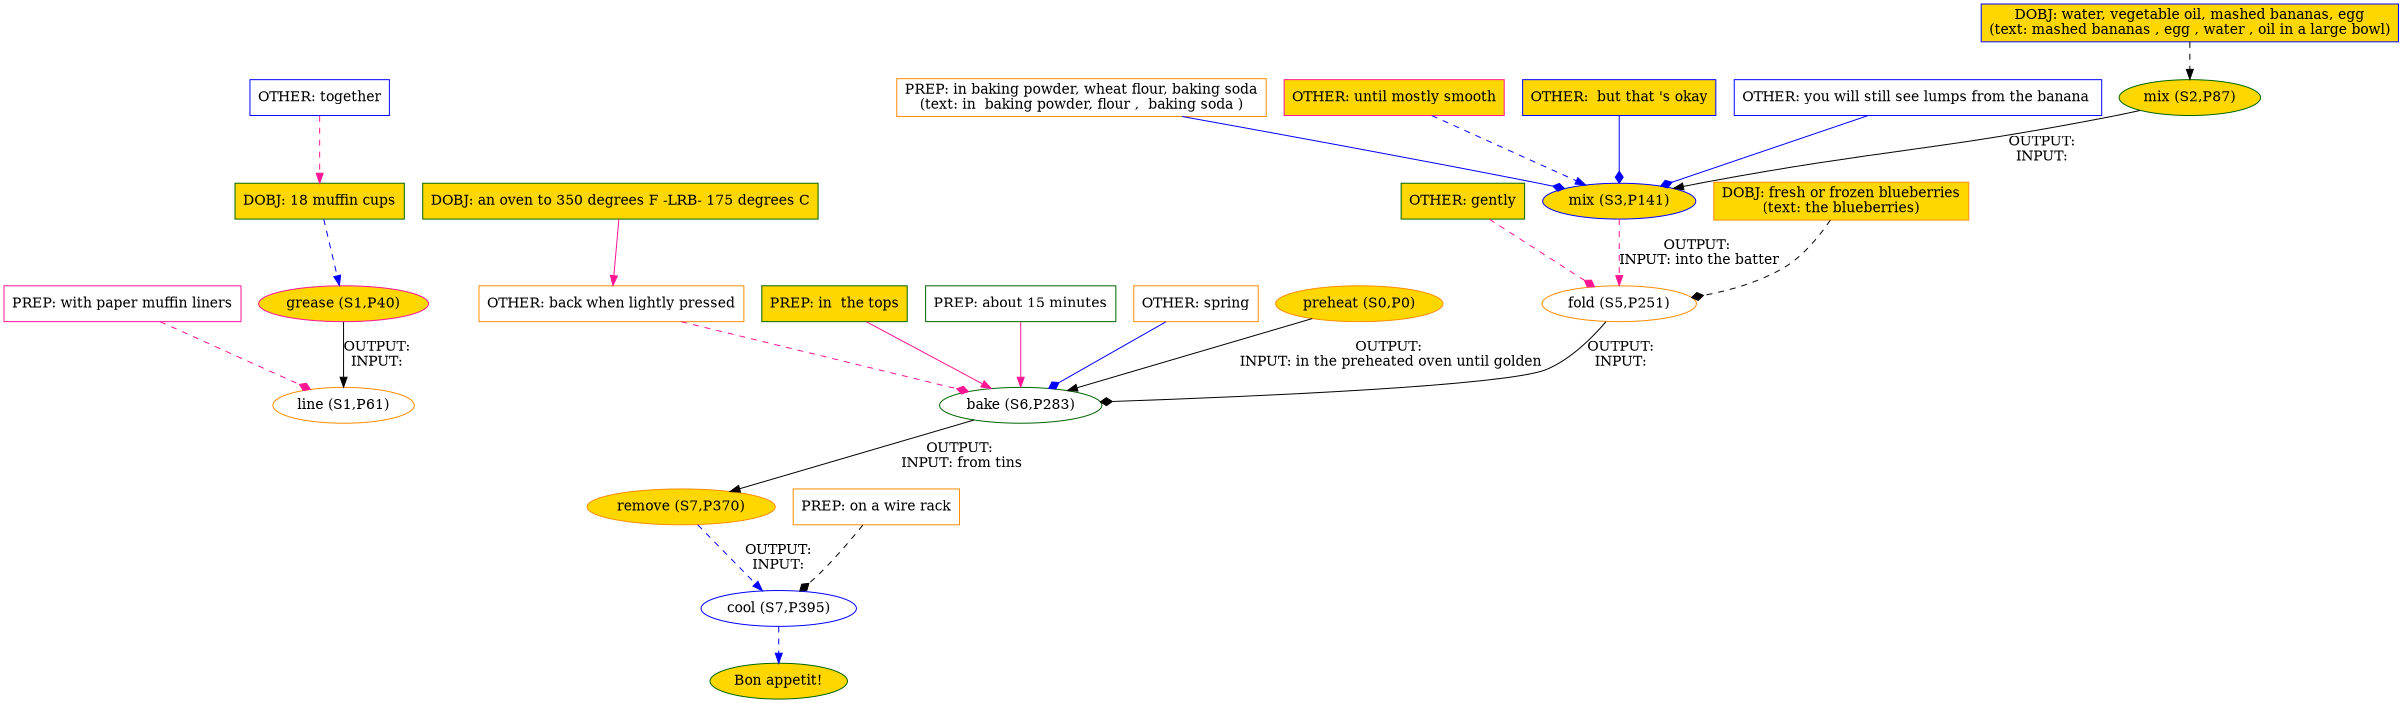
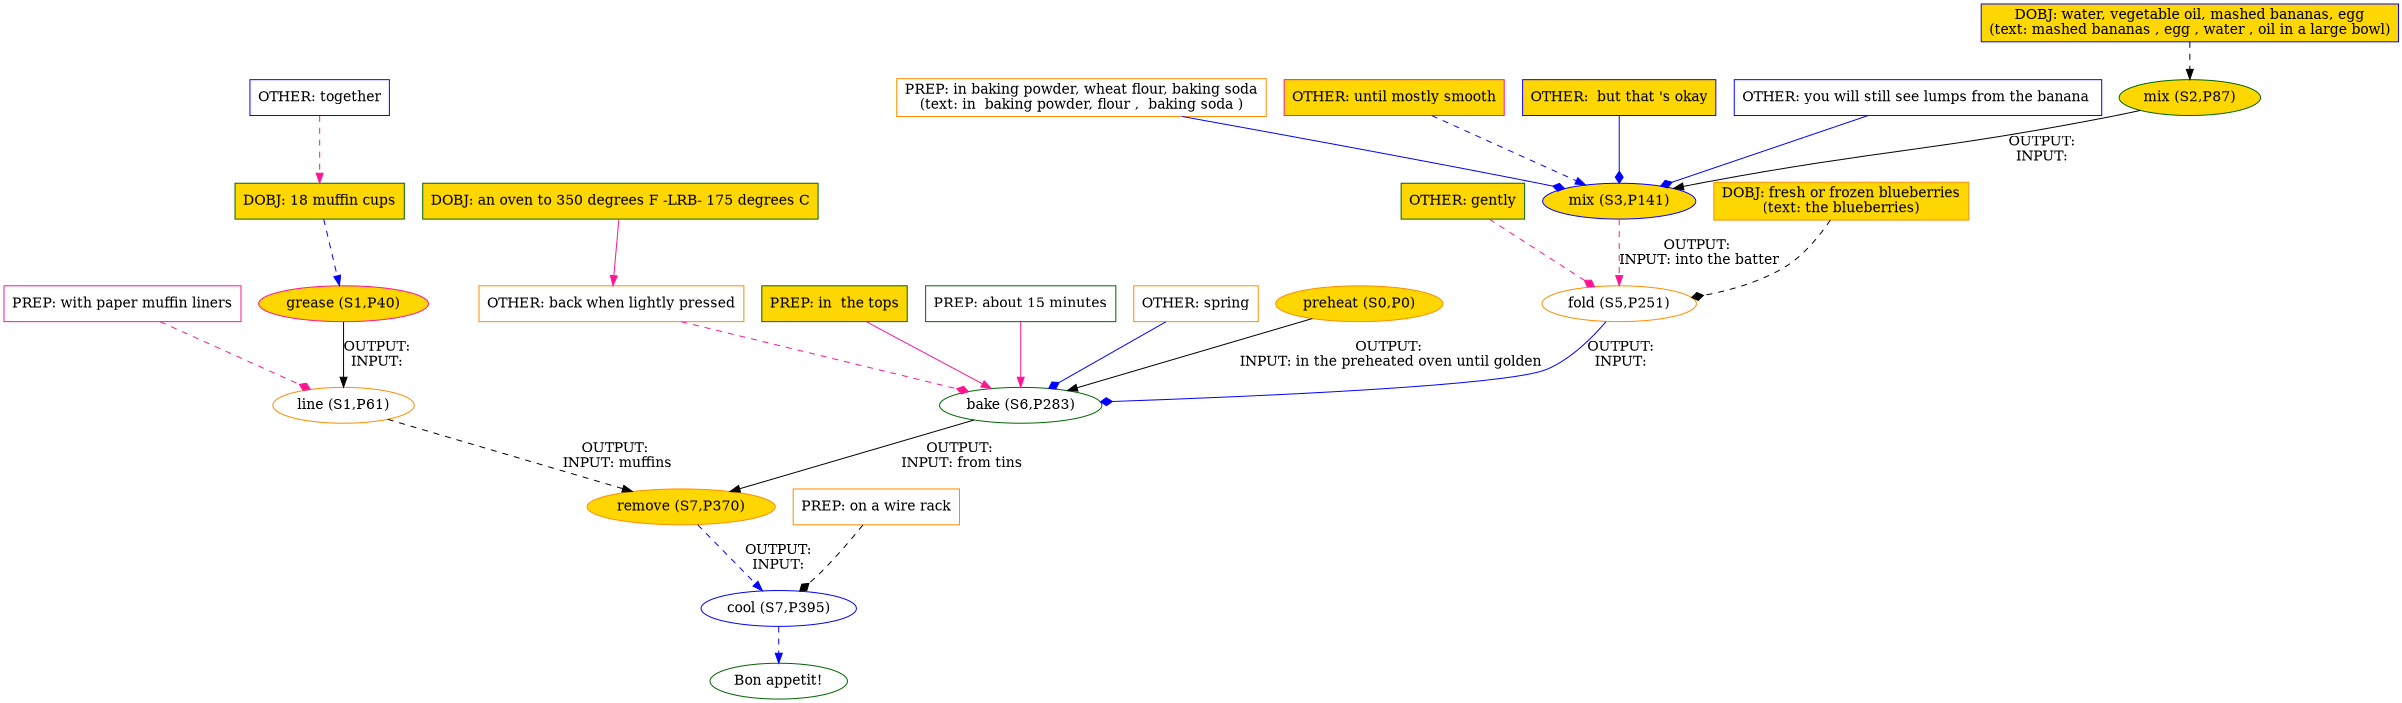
edge "fold (S5,P251)" -> "bake (S6,P283)": color black -> blue
edge "line (S1,P61)" -> "remove (S7,P370)": added, label "OUTPUT: INPUT: muffins"
node "Bon appetit!": fillcolor gold -> white
